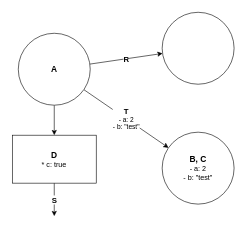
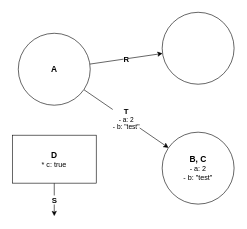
edge "A" -> "D * c: true": removed
